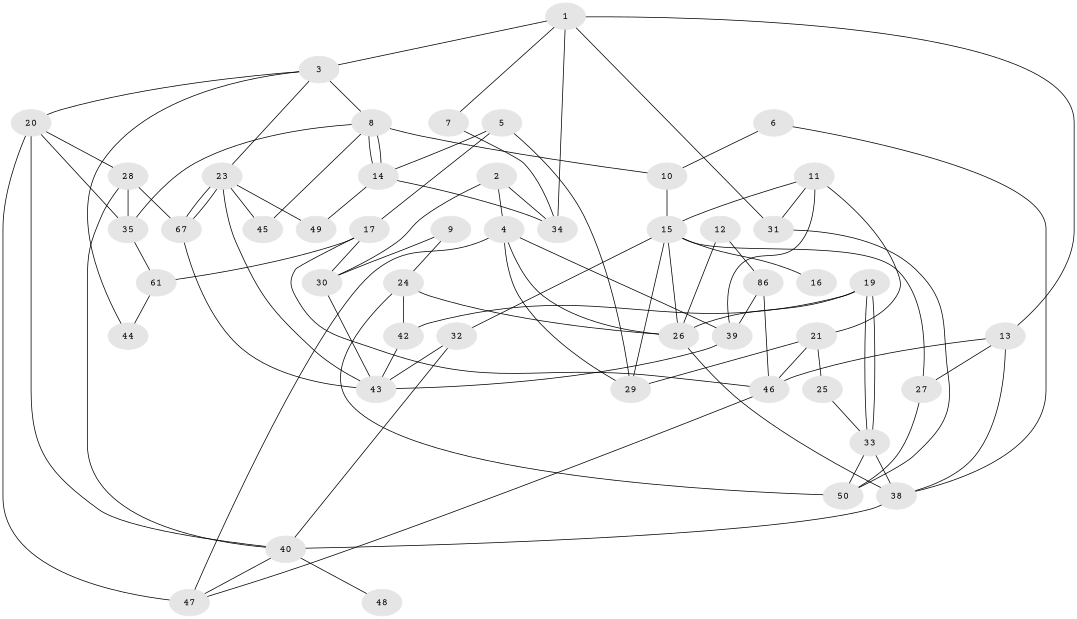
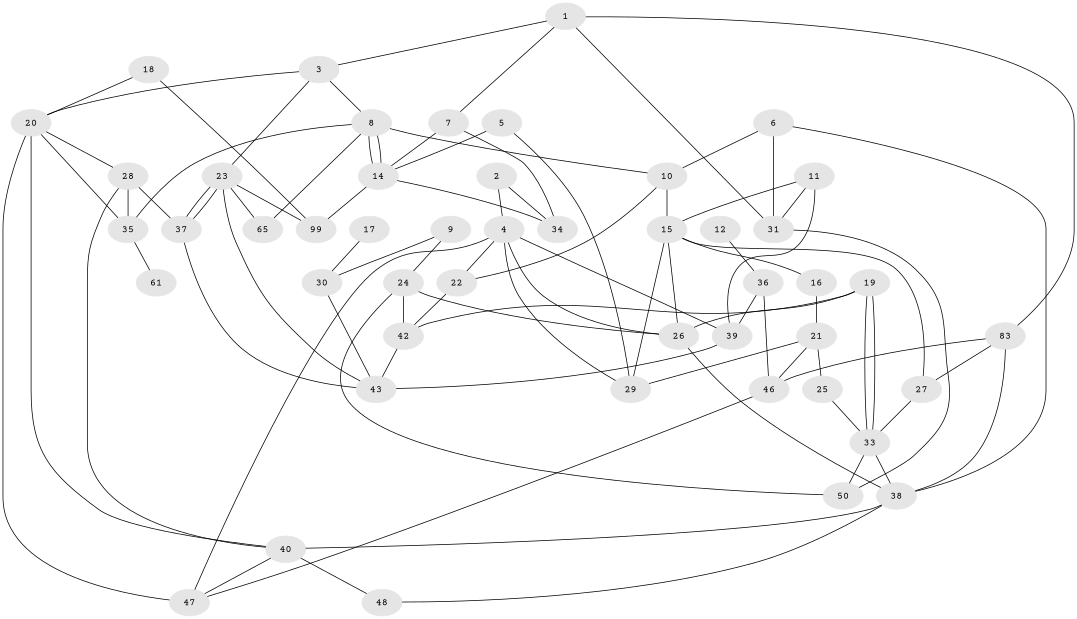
node "18": added
edge "1" -- "34": removed
edge "7" -- "14": added
edge "5" -- "17": removed
edge "6" -- "31": added
node "67": label "67" -> "37"
node "45": label "45" -> "65"
node "49": label "49" -> "99"
edge "2" -- "30": removed
edge "11" -- "21": now "16" -- "21"
edge "17" -- "61": removed
node "22": added
edge "12" -- "26": removed
node "86": label "86" -> "36"
node "44": removed
node "32": removed
node "13": label "13" -> "83"
edge "17" -- "46": removed
edge "27" -- "50": now "27" -- "33"
edge "38" -- "48": added
